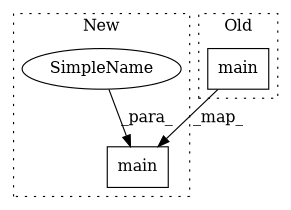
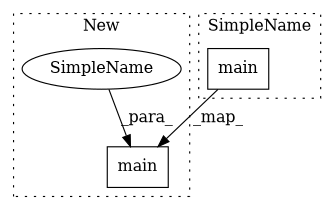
cluster "Old": label "Old" -> "SimpleName"
